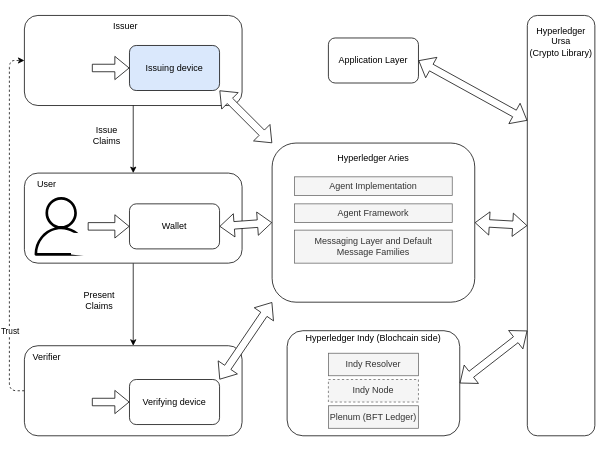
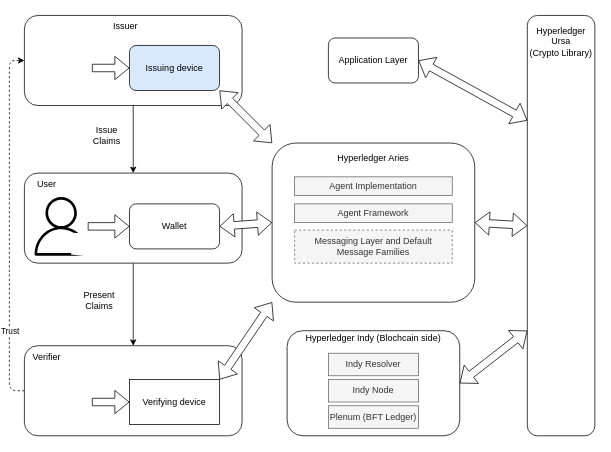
node "Messaging Layer and Default Message Families": style solid -> dashed
node "Indy Node": style dashed -> solid
node "Verifying device": shape rounded rectangle -> rectangle
